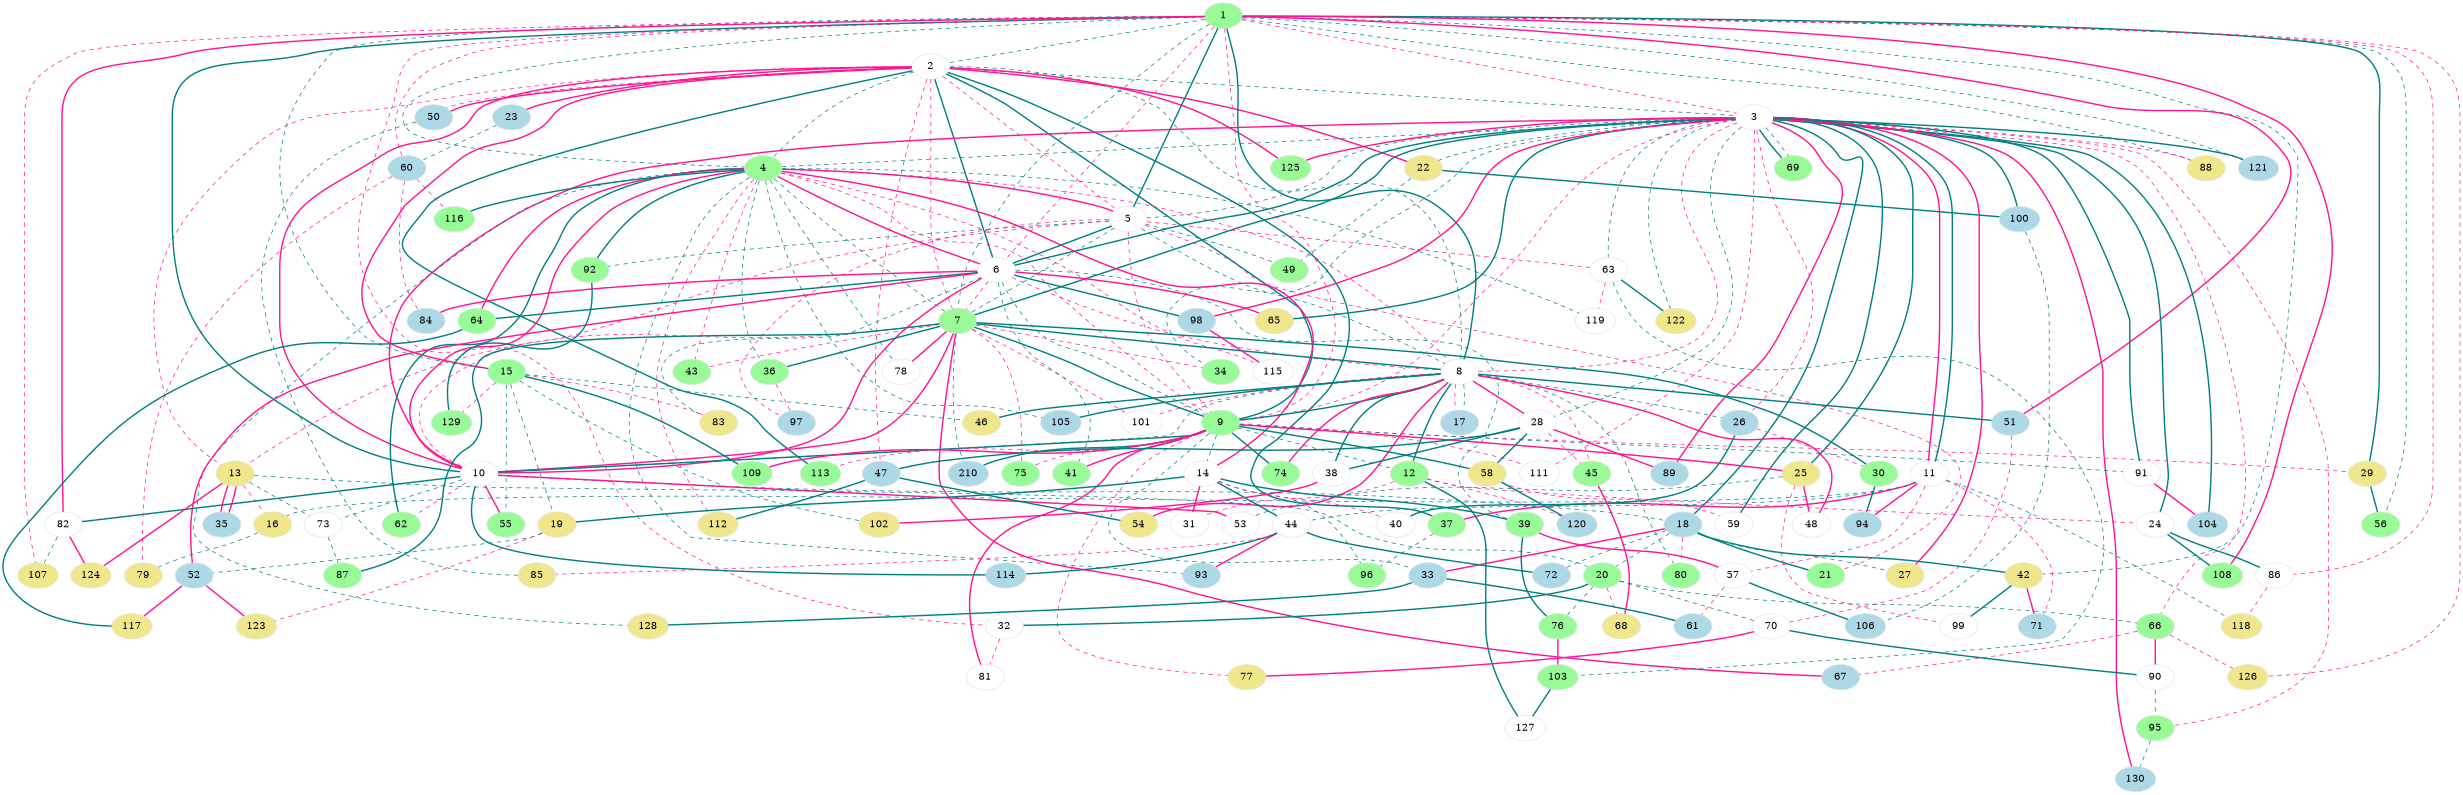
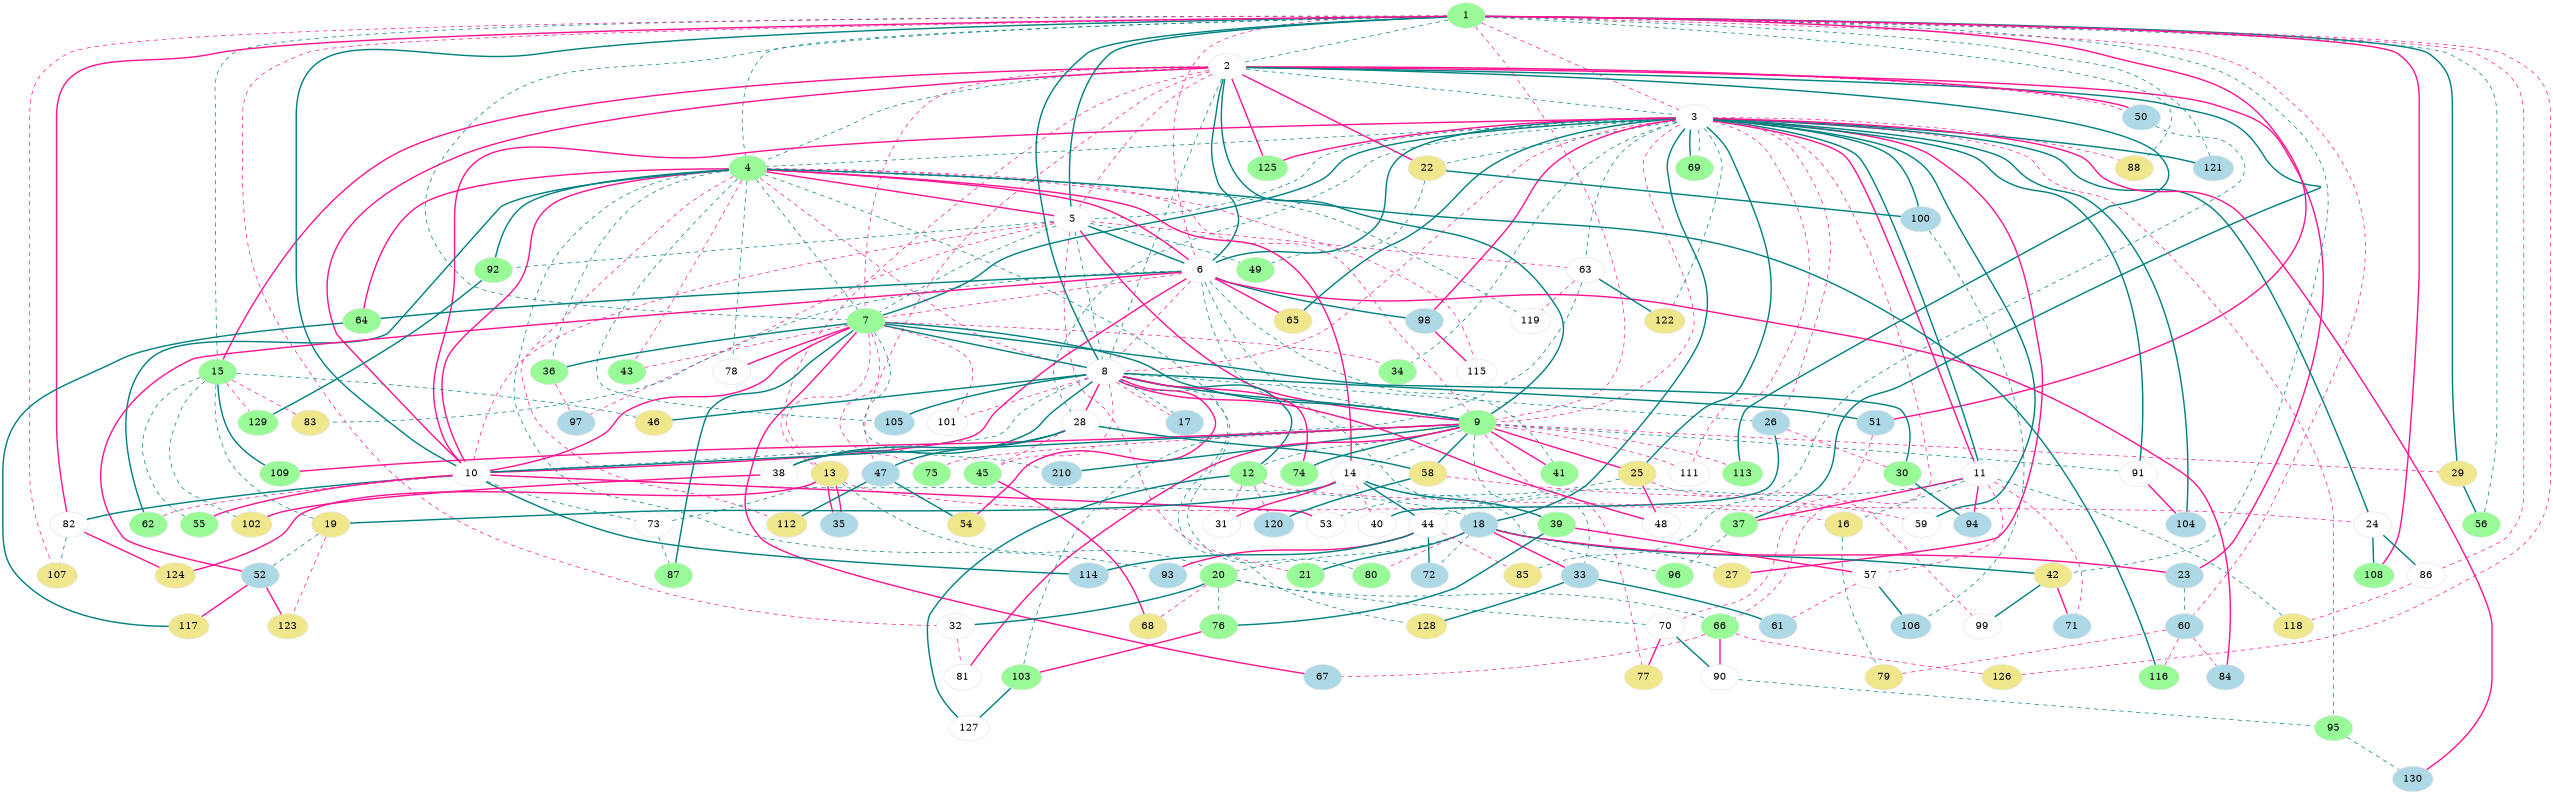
edge "5" -- "9": style dashed -> bold
node "89": removed
edge "18" -- "23": added
